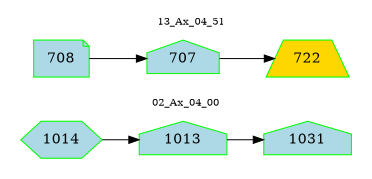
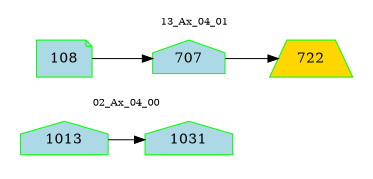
cluster "13_Ax_04_51": label "13_Ax_04_51" -> "13_Ax_04_01"
node "708": label "708" -> "108"
node "1014": removed
